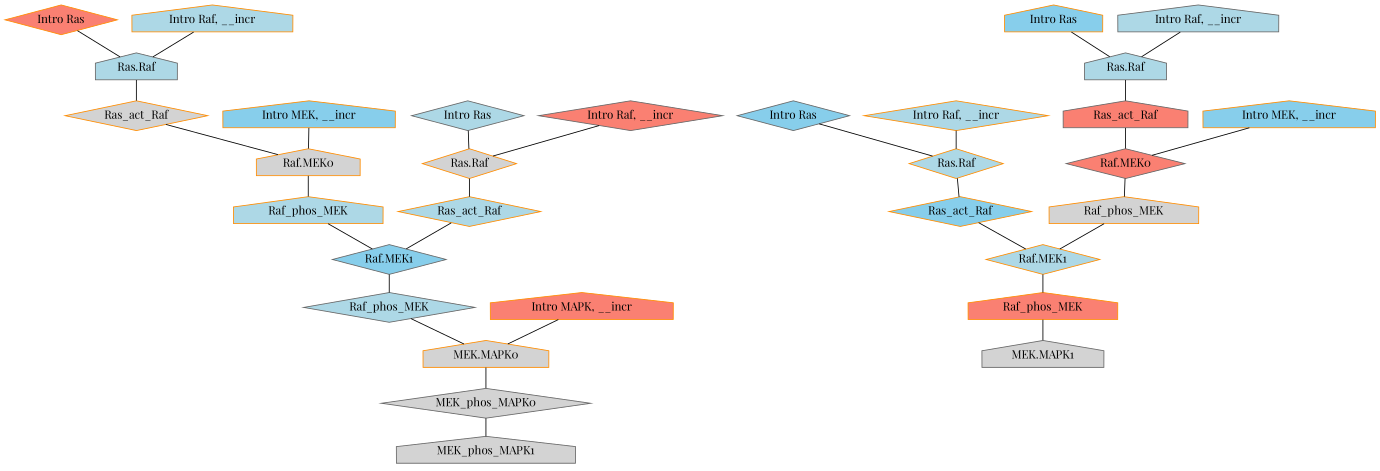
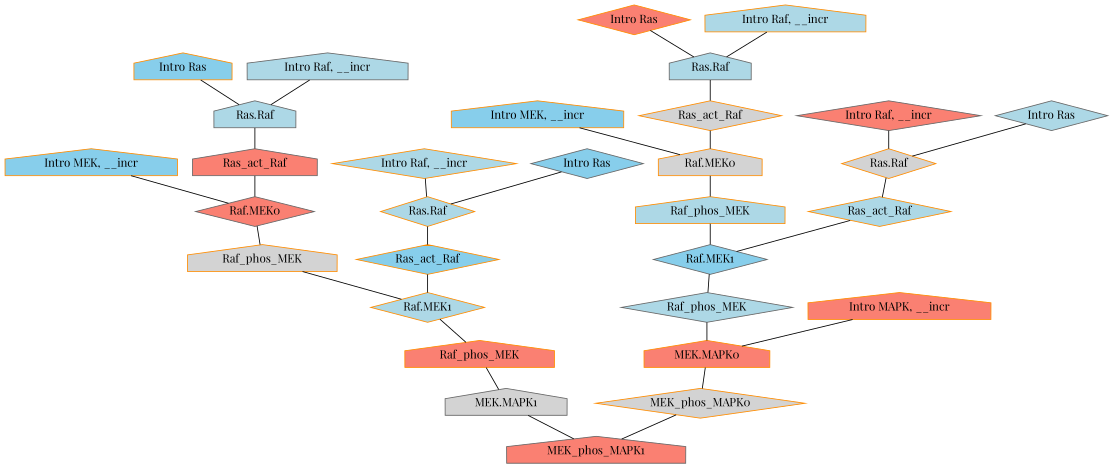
node "MEK.MAPK0": fillcolor lightgrey -> salmon
node "MEK_phos_MAPK0": color gray40 -> darkorange
edge "MEK.MAPK1" -- "MEK_phos_MAPK1": added
node "MEK_phos_MAPK1": fillcolor lightgrey -> salmon
